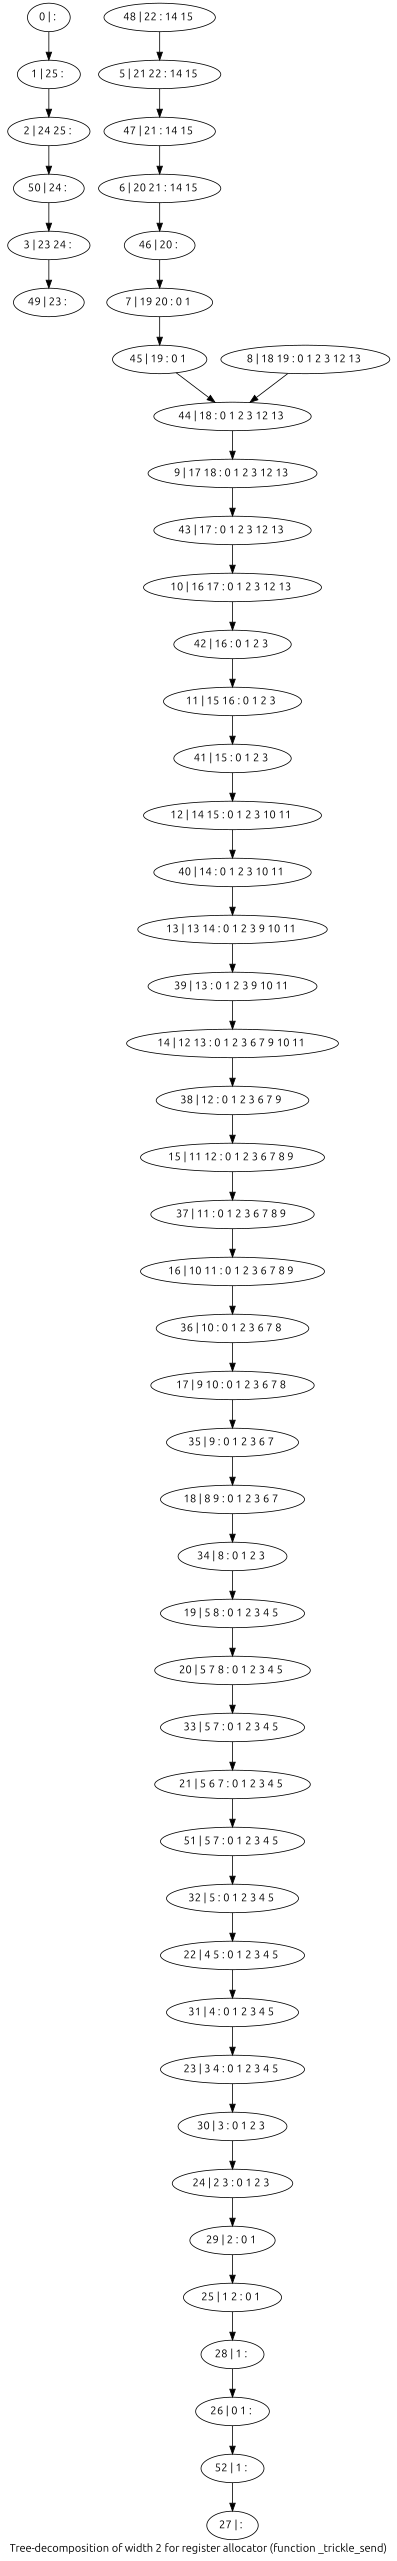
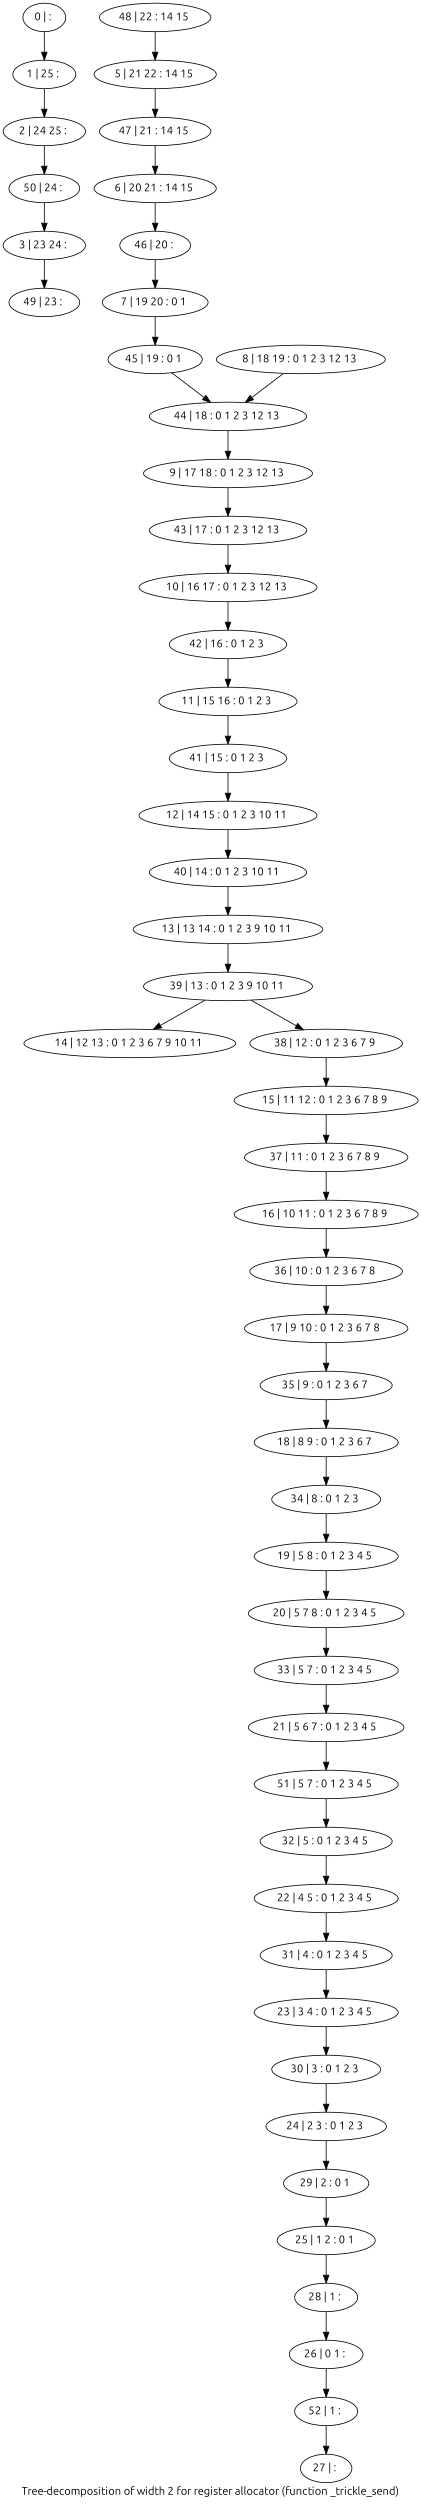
edge "14 | 12 13 : 0 1 2 3 6 7 9 10 11" -> "38 | 12 : 0 1 2 3 6 7 9": now "39 | 13 : 0 1 2 3 9 10 11" -> "38 | 12 : 0 1 2 3 6 7 9"
